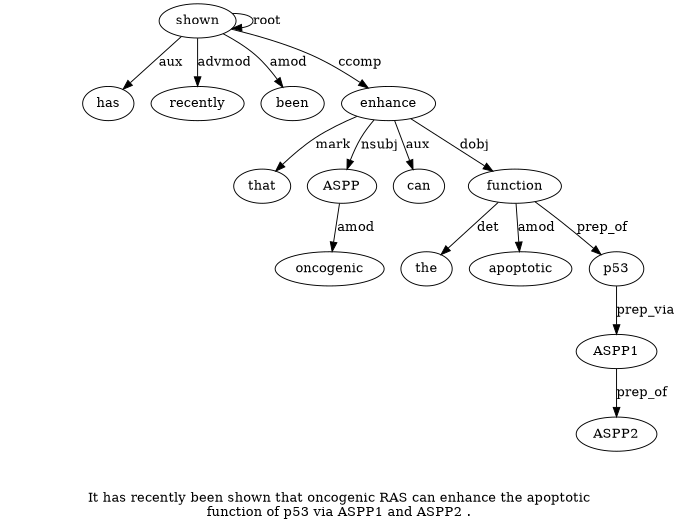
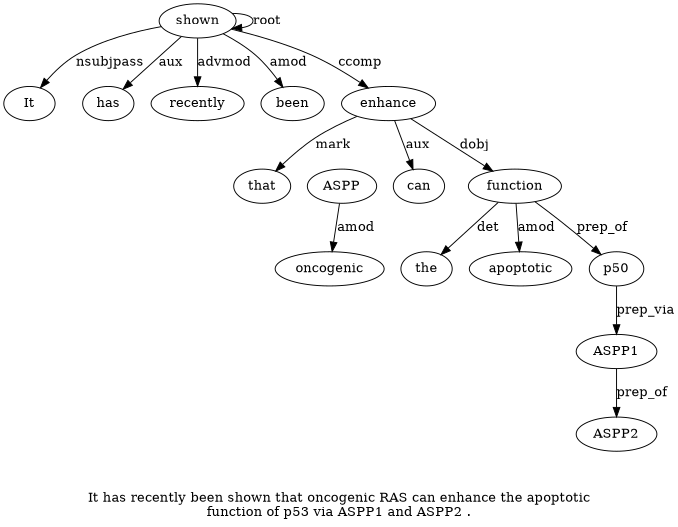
node "It": added
edge "enhance" -> "ASPP": removed, label "nsubj"
node "p53": label "p53" -> "p50"
